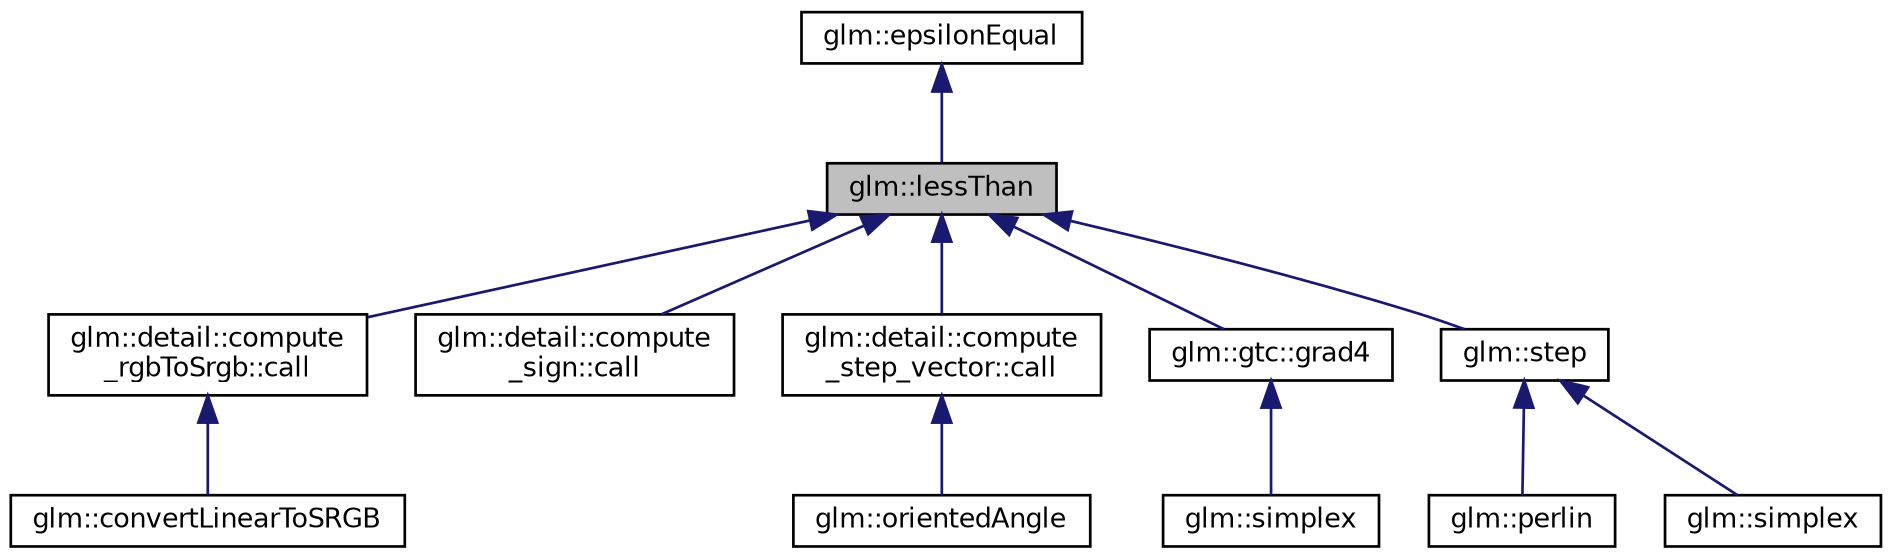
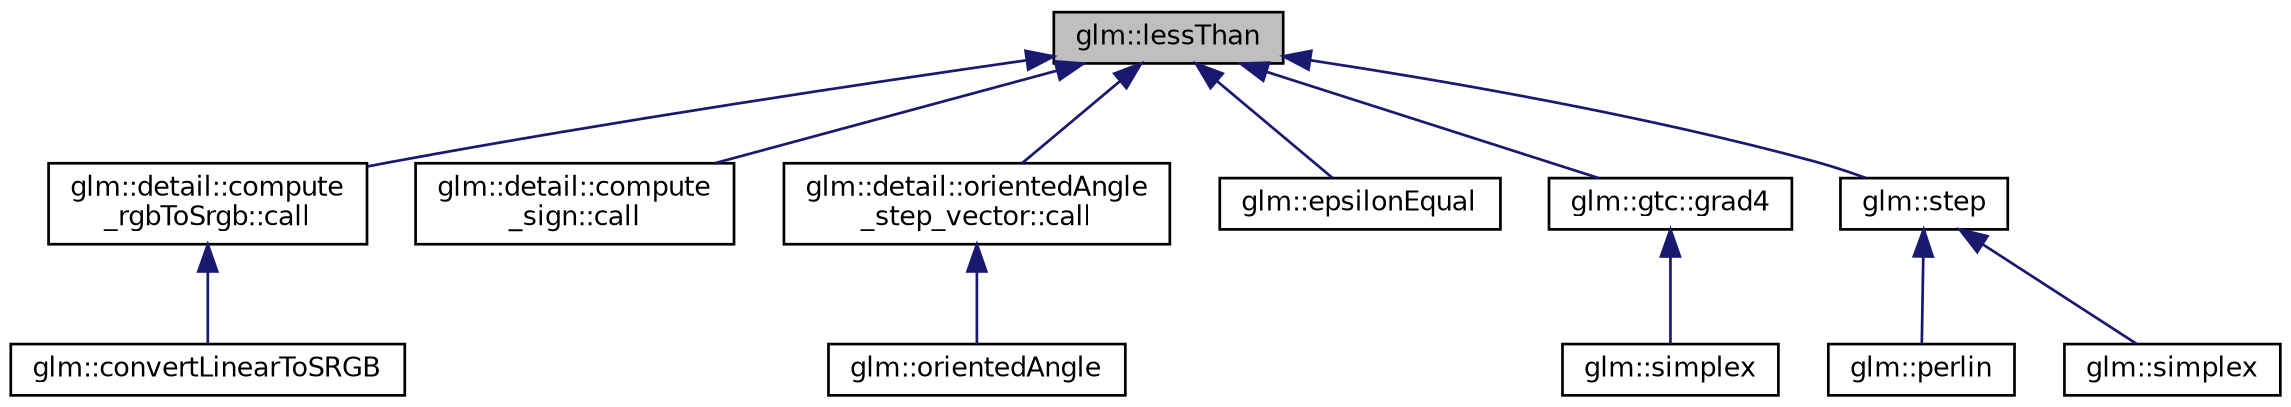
edge "glm::lessThan" -> "glm::epsilonEqual": reversed
node "glm::detail::compute _step_vector::call": label "glm::detail::compute _step_vector::call" -> "glm::detail::orientedAngle _step_vector::call"
